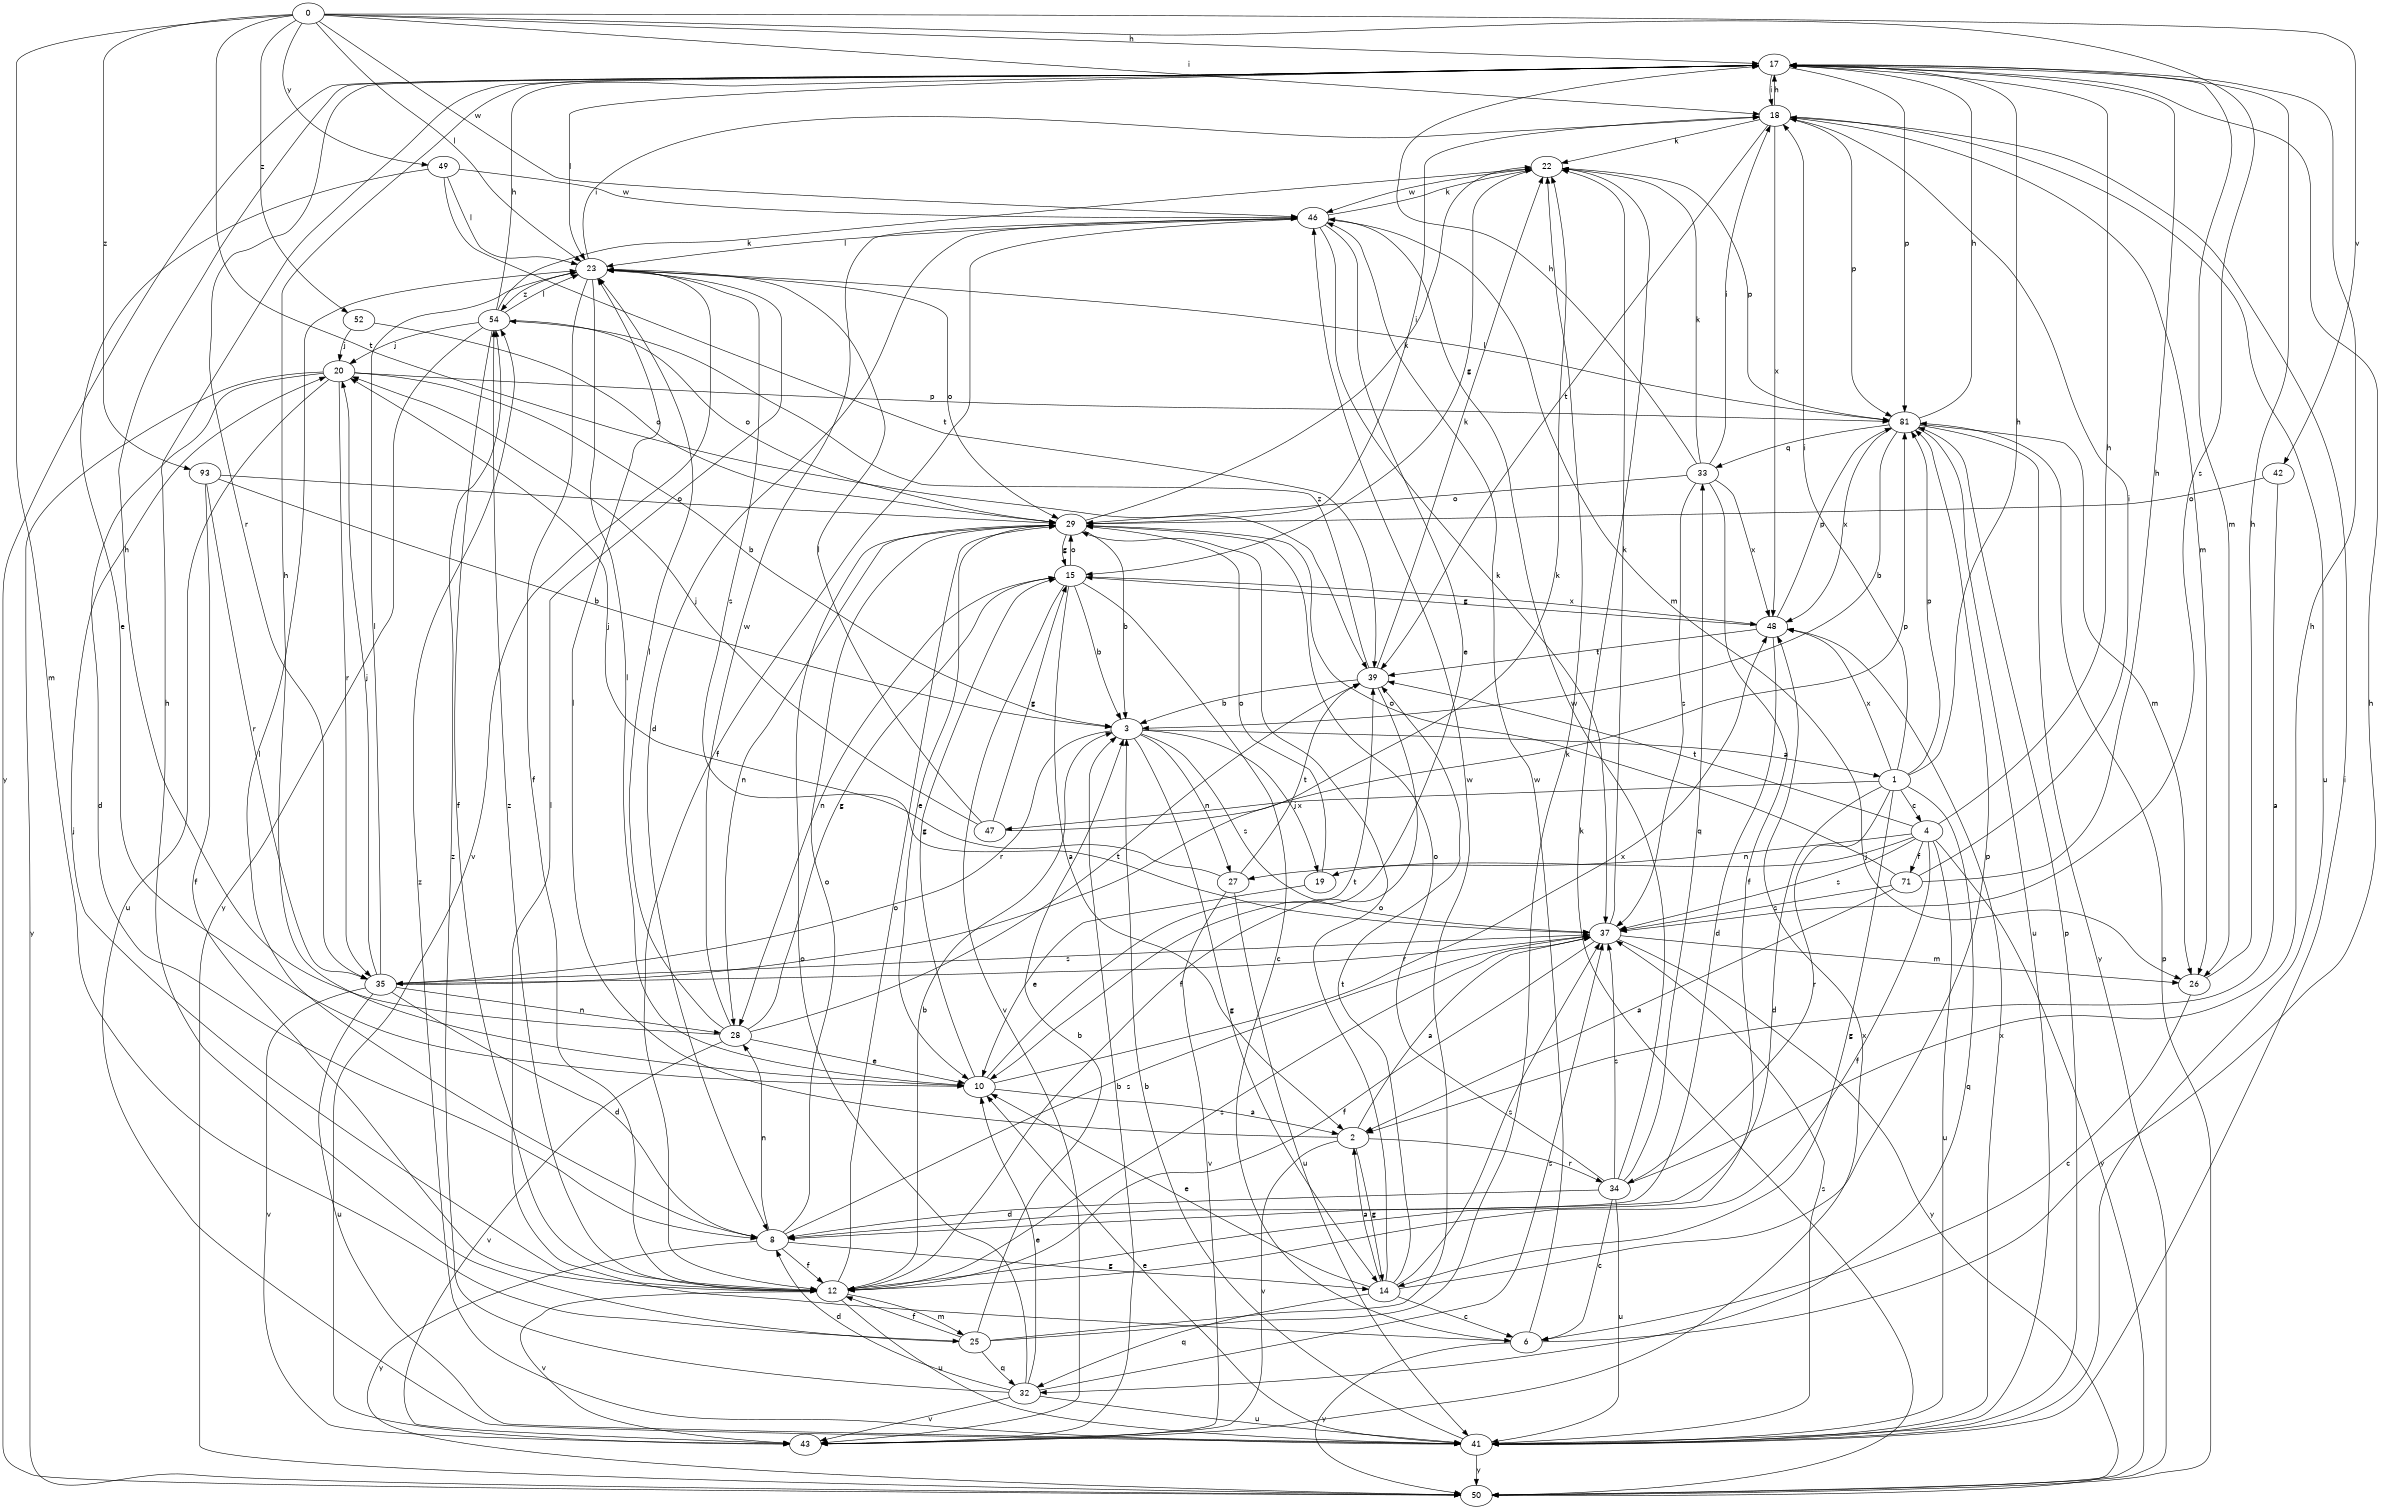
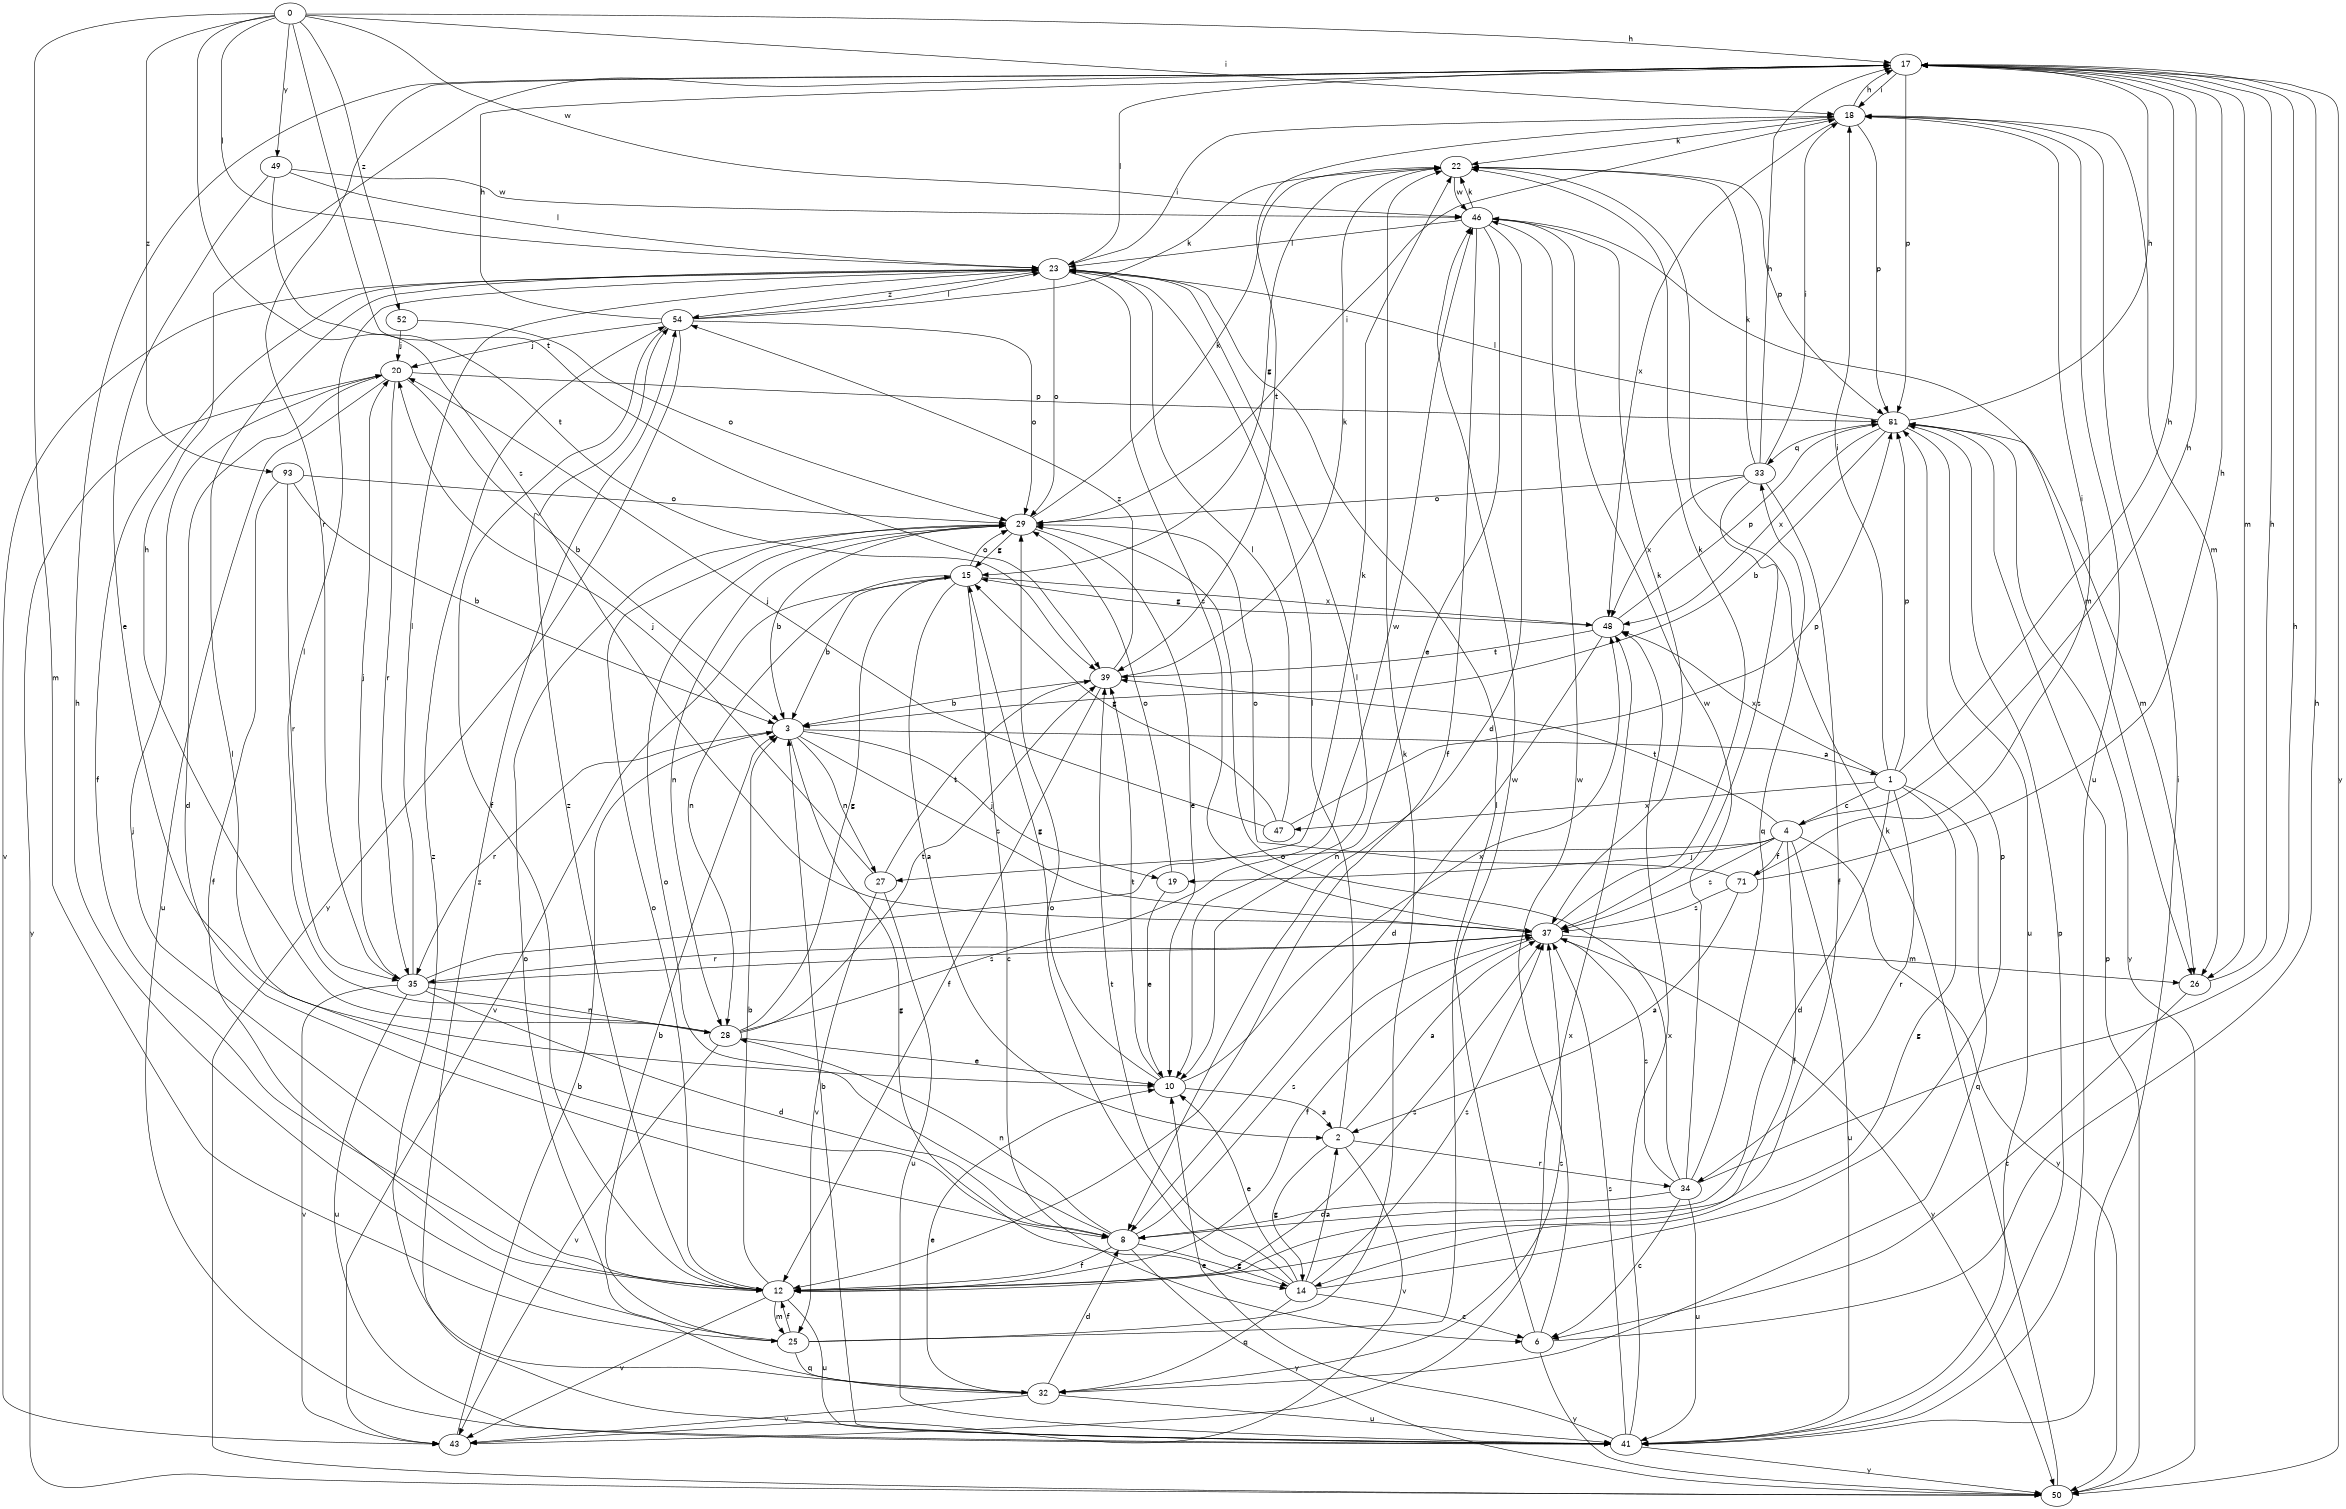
edge "10" -> "17": removed, label "h"
node "42": removed
edge "27" -> "43": now "27" -> "25"
